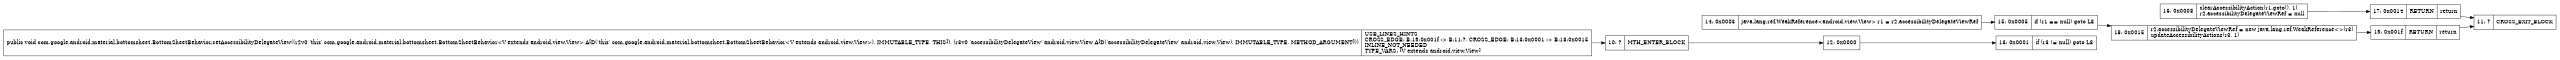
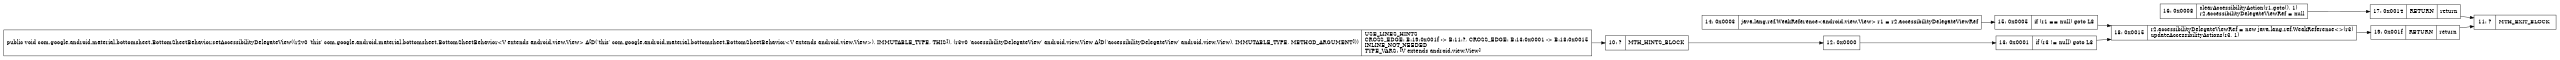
node "11: ?": text "CROSS_EXIT_BLOCK" -> "MTH_EXIT_BLOCK"
edge "13: 0x0001" -> "18: 0x0015": added
node "10: ?": text "MTH_ENTER_BLOCK" -> "MTH_HINTS_BLOCK"
